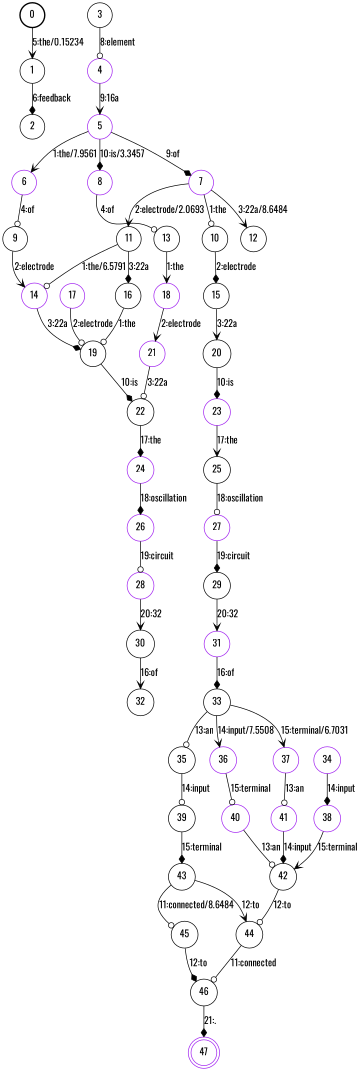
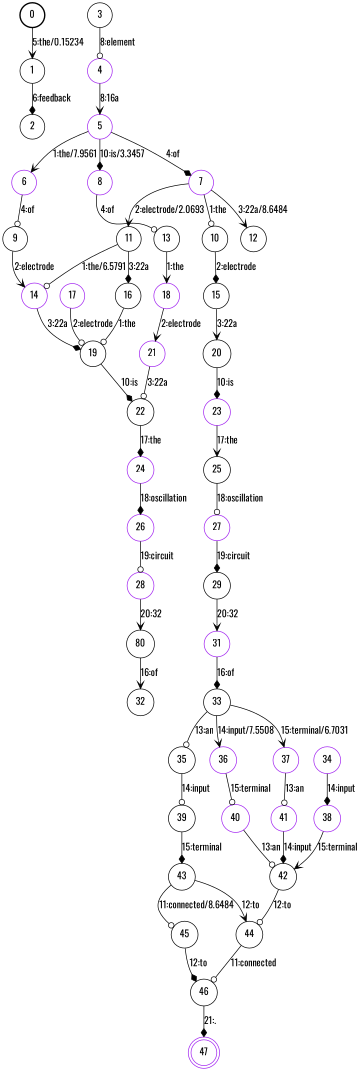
edge "4" -> "5": label "9:16a" -> "8:16a"
edge "5" -> "7": label "9:of" -> "4:of"
node "30": label "30" -> "80"
